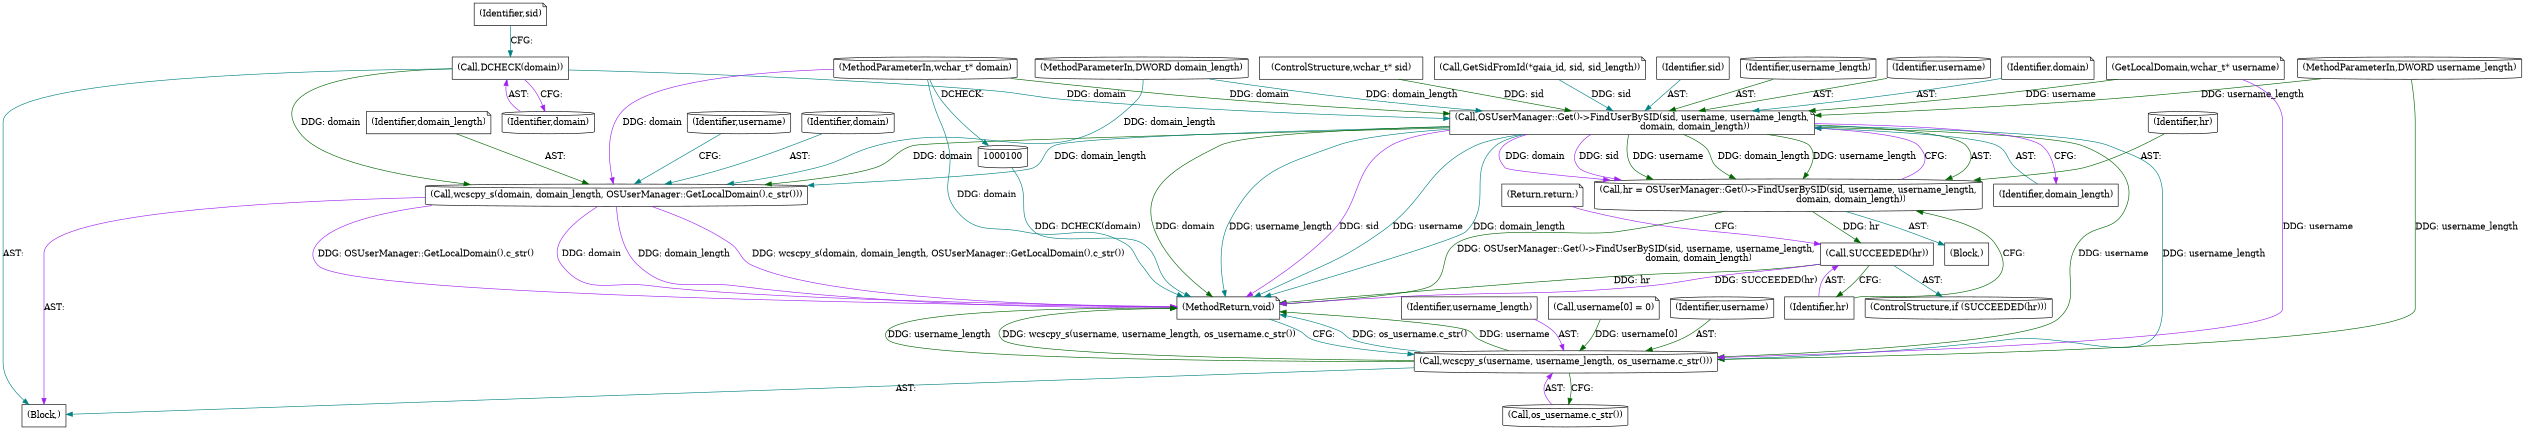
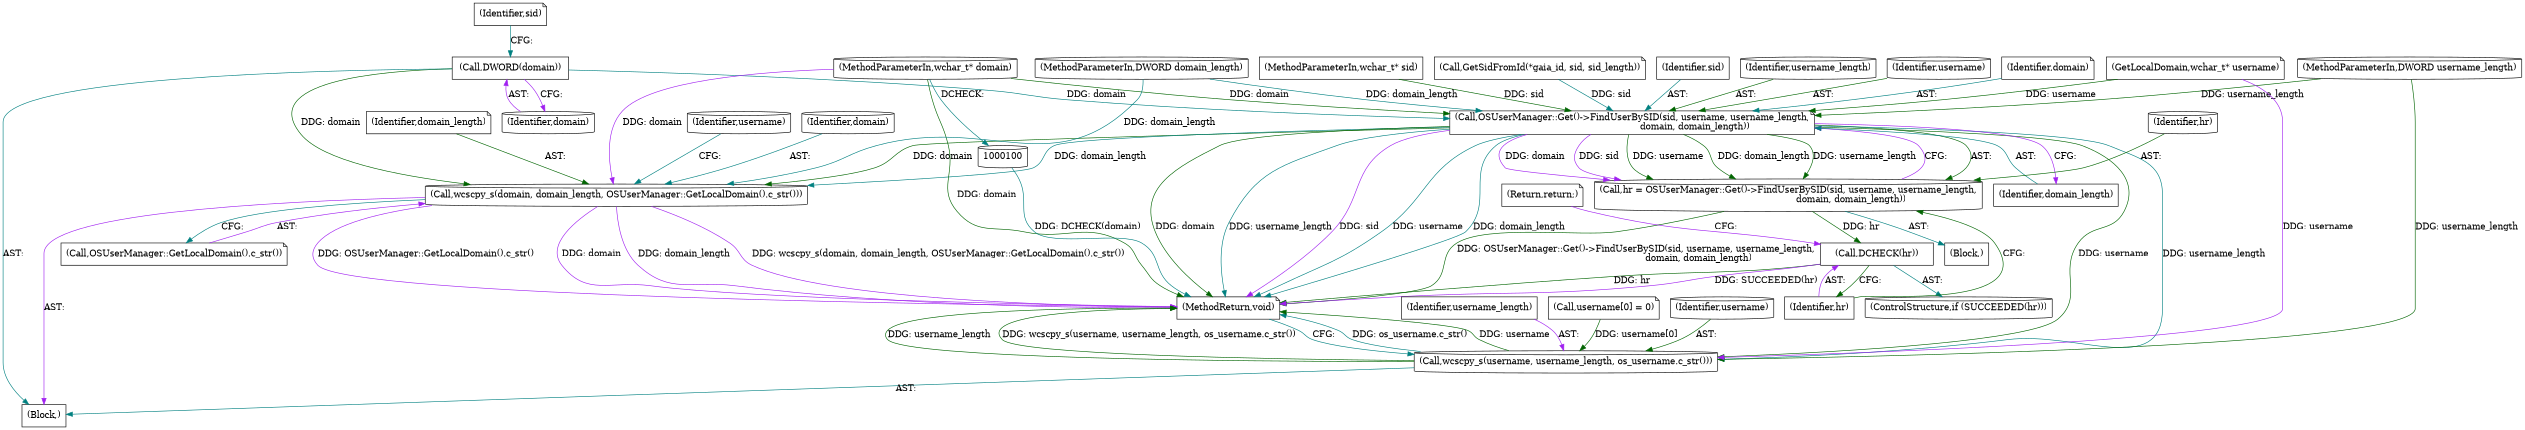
node "(Call,DCHECK(domain))": label "(Call,DCHECK(domain))" -> "(Call,DWORD(domain))"
node "(ControlStructure,wchar_t* sid)": label "(ControlStructure,wchar_t* sid)" -> "(MethodParameterIn,wchar_t* sid)"
edge "(MethodParameterIn,wchar_t* domain)" -> "(MethodReturn,void)": color teal -> darkgreen
node "(Call,OSUserManager::GetLocalDomain().c_str())": added
node "(Call,SUCCEEDED(hr))": label "(Call,SUCCEEDED(hr))" -> "(Call,DCHECK(hr))"
node "(Call,os_username.c_str())": removed
